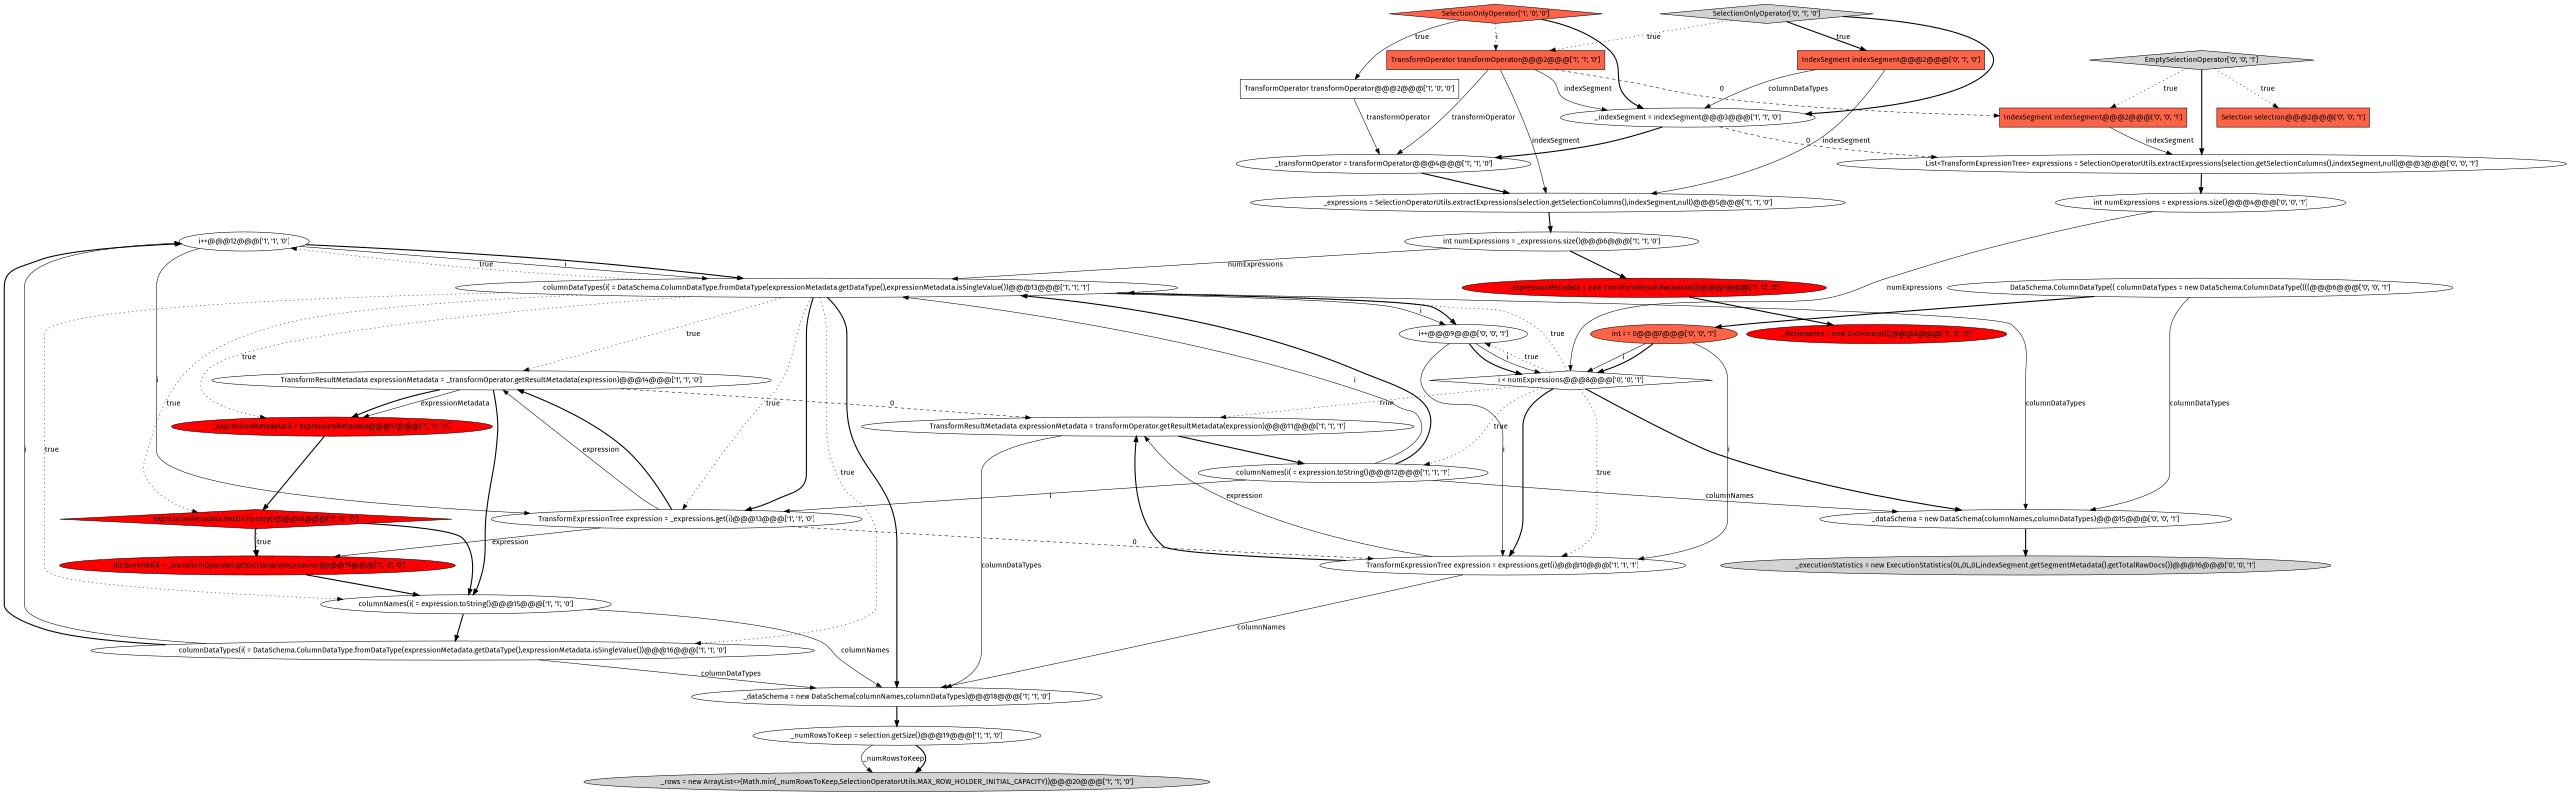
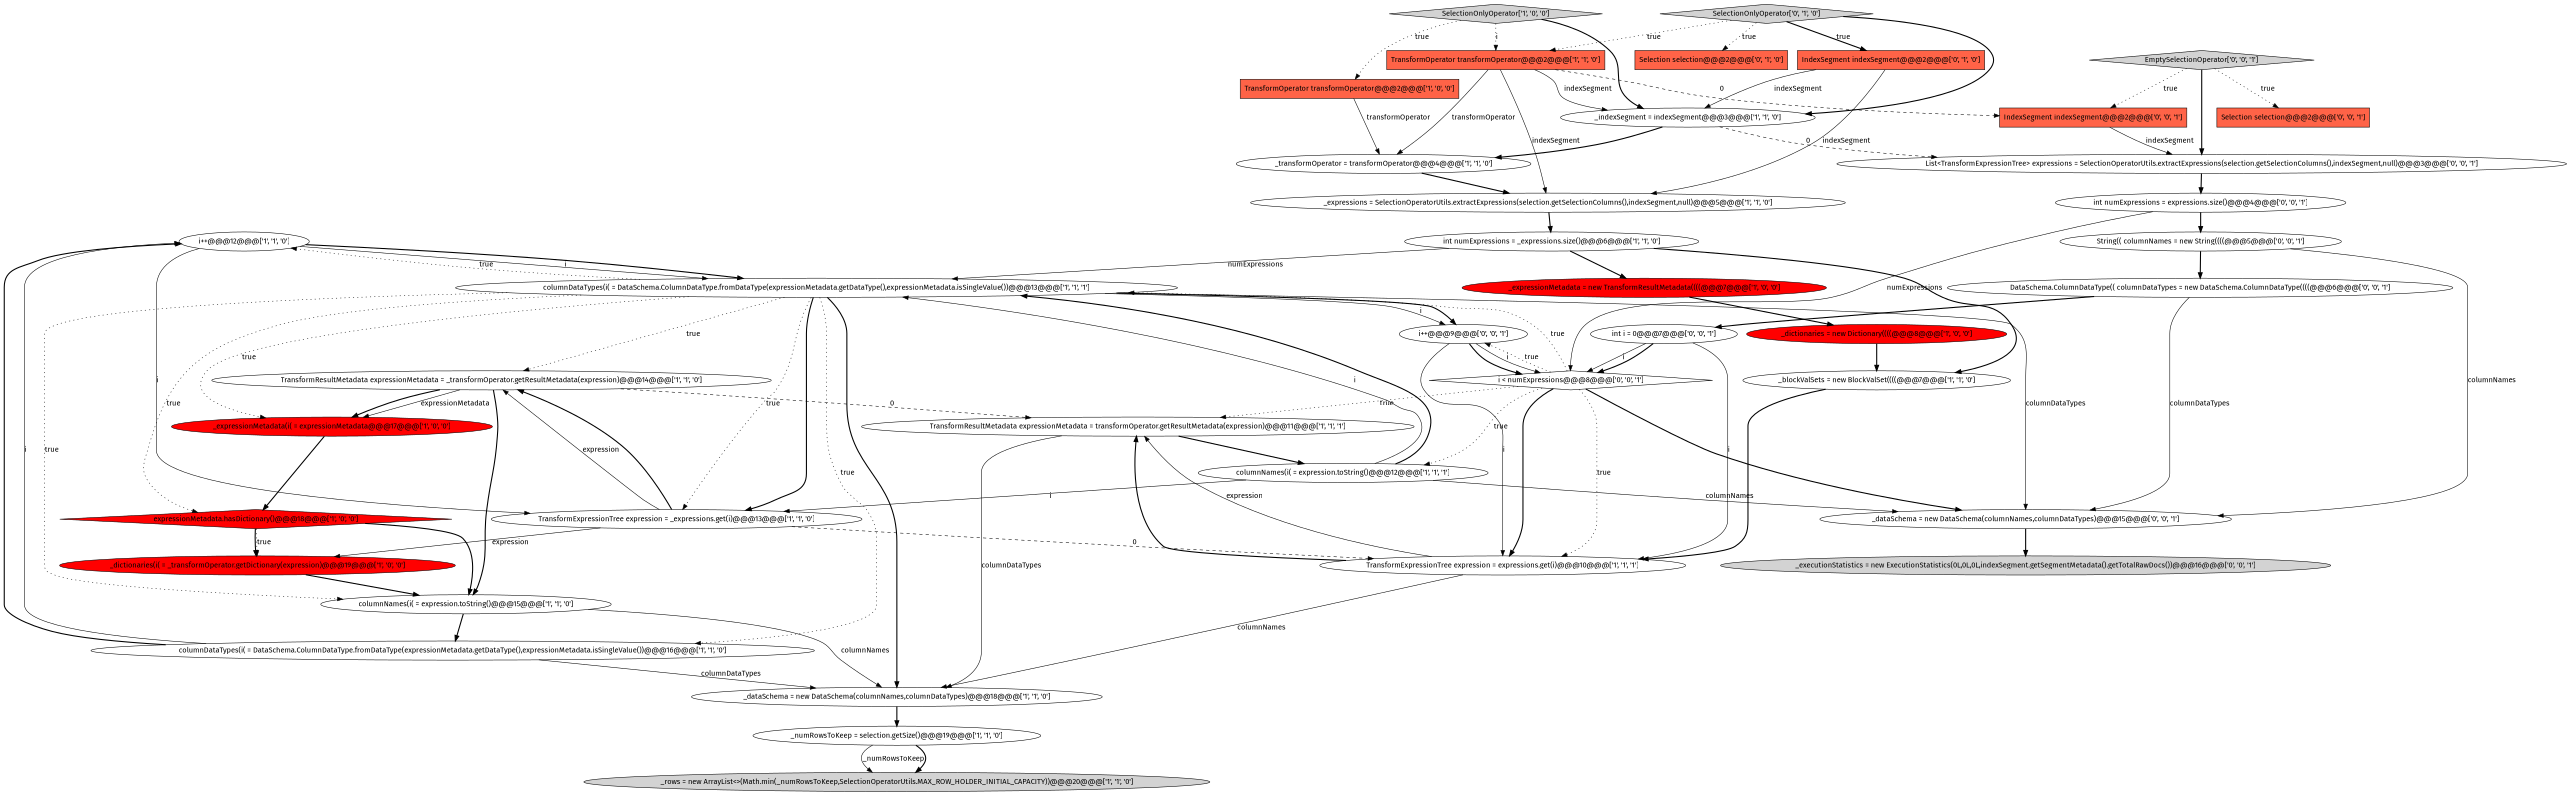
node "SelectionOnlyOperator['1', '0', '0']": fillcolor tomato -> lightgray
edge "SelectionOnlyOperator['1', '0', '0']" -> "TransformOperator transformOperator@@@2@@@['1', '0', '0']": style solid -> dotted
node "Selection selection@@@2@@@['0', '1', '0']": added
node "TransformOperator transformOperator@@@2@@@['1', '0', '0']": fillcolor white -> tomato
edge "IndexSegment indexSegment@@@2@@@['0', '1', '0']" -> "_indexSegment = indexSegment@@@3@@@['1', '1', '0']": label "columnDataTypes" -> "indexSegment"
node "String(( columnNames = new String((((@@@5@@@['0', '0', '1']": added
node "int i = 0@@@7@@@['0', '0', '1']": fillcolor tomato -> white
node "_blockValSets = new BlockValSet((((@@@7@@@['1', '1', '0']": added
